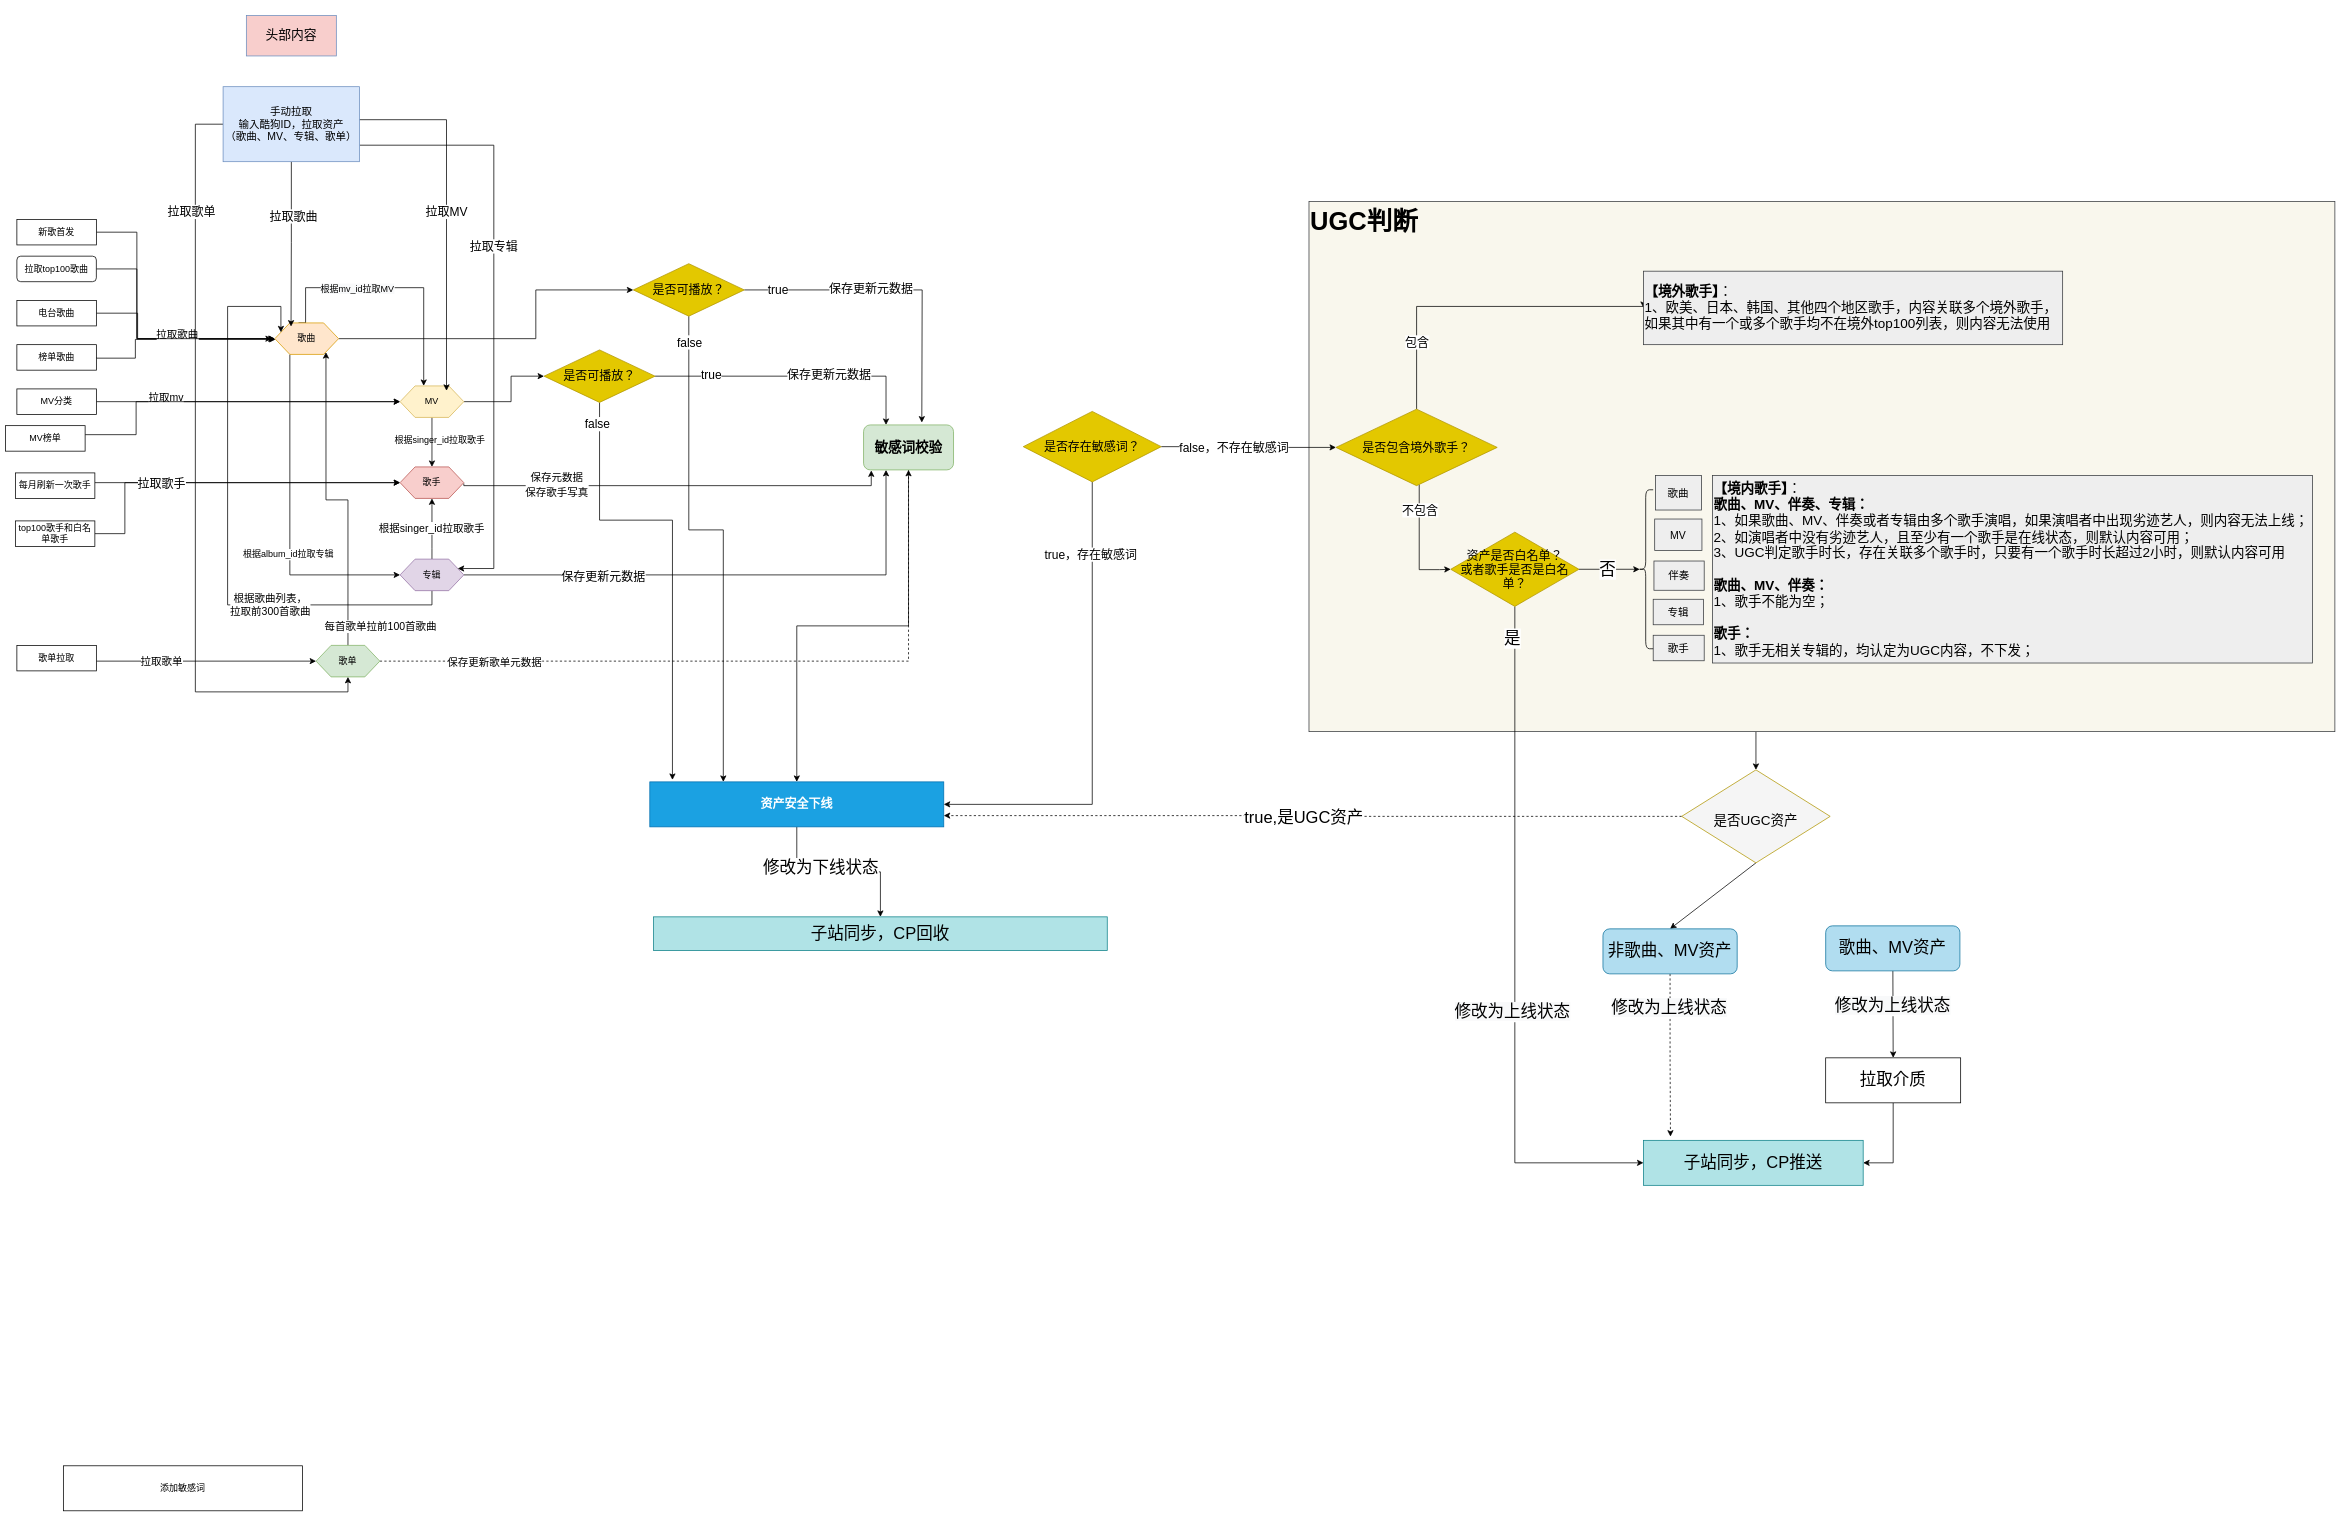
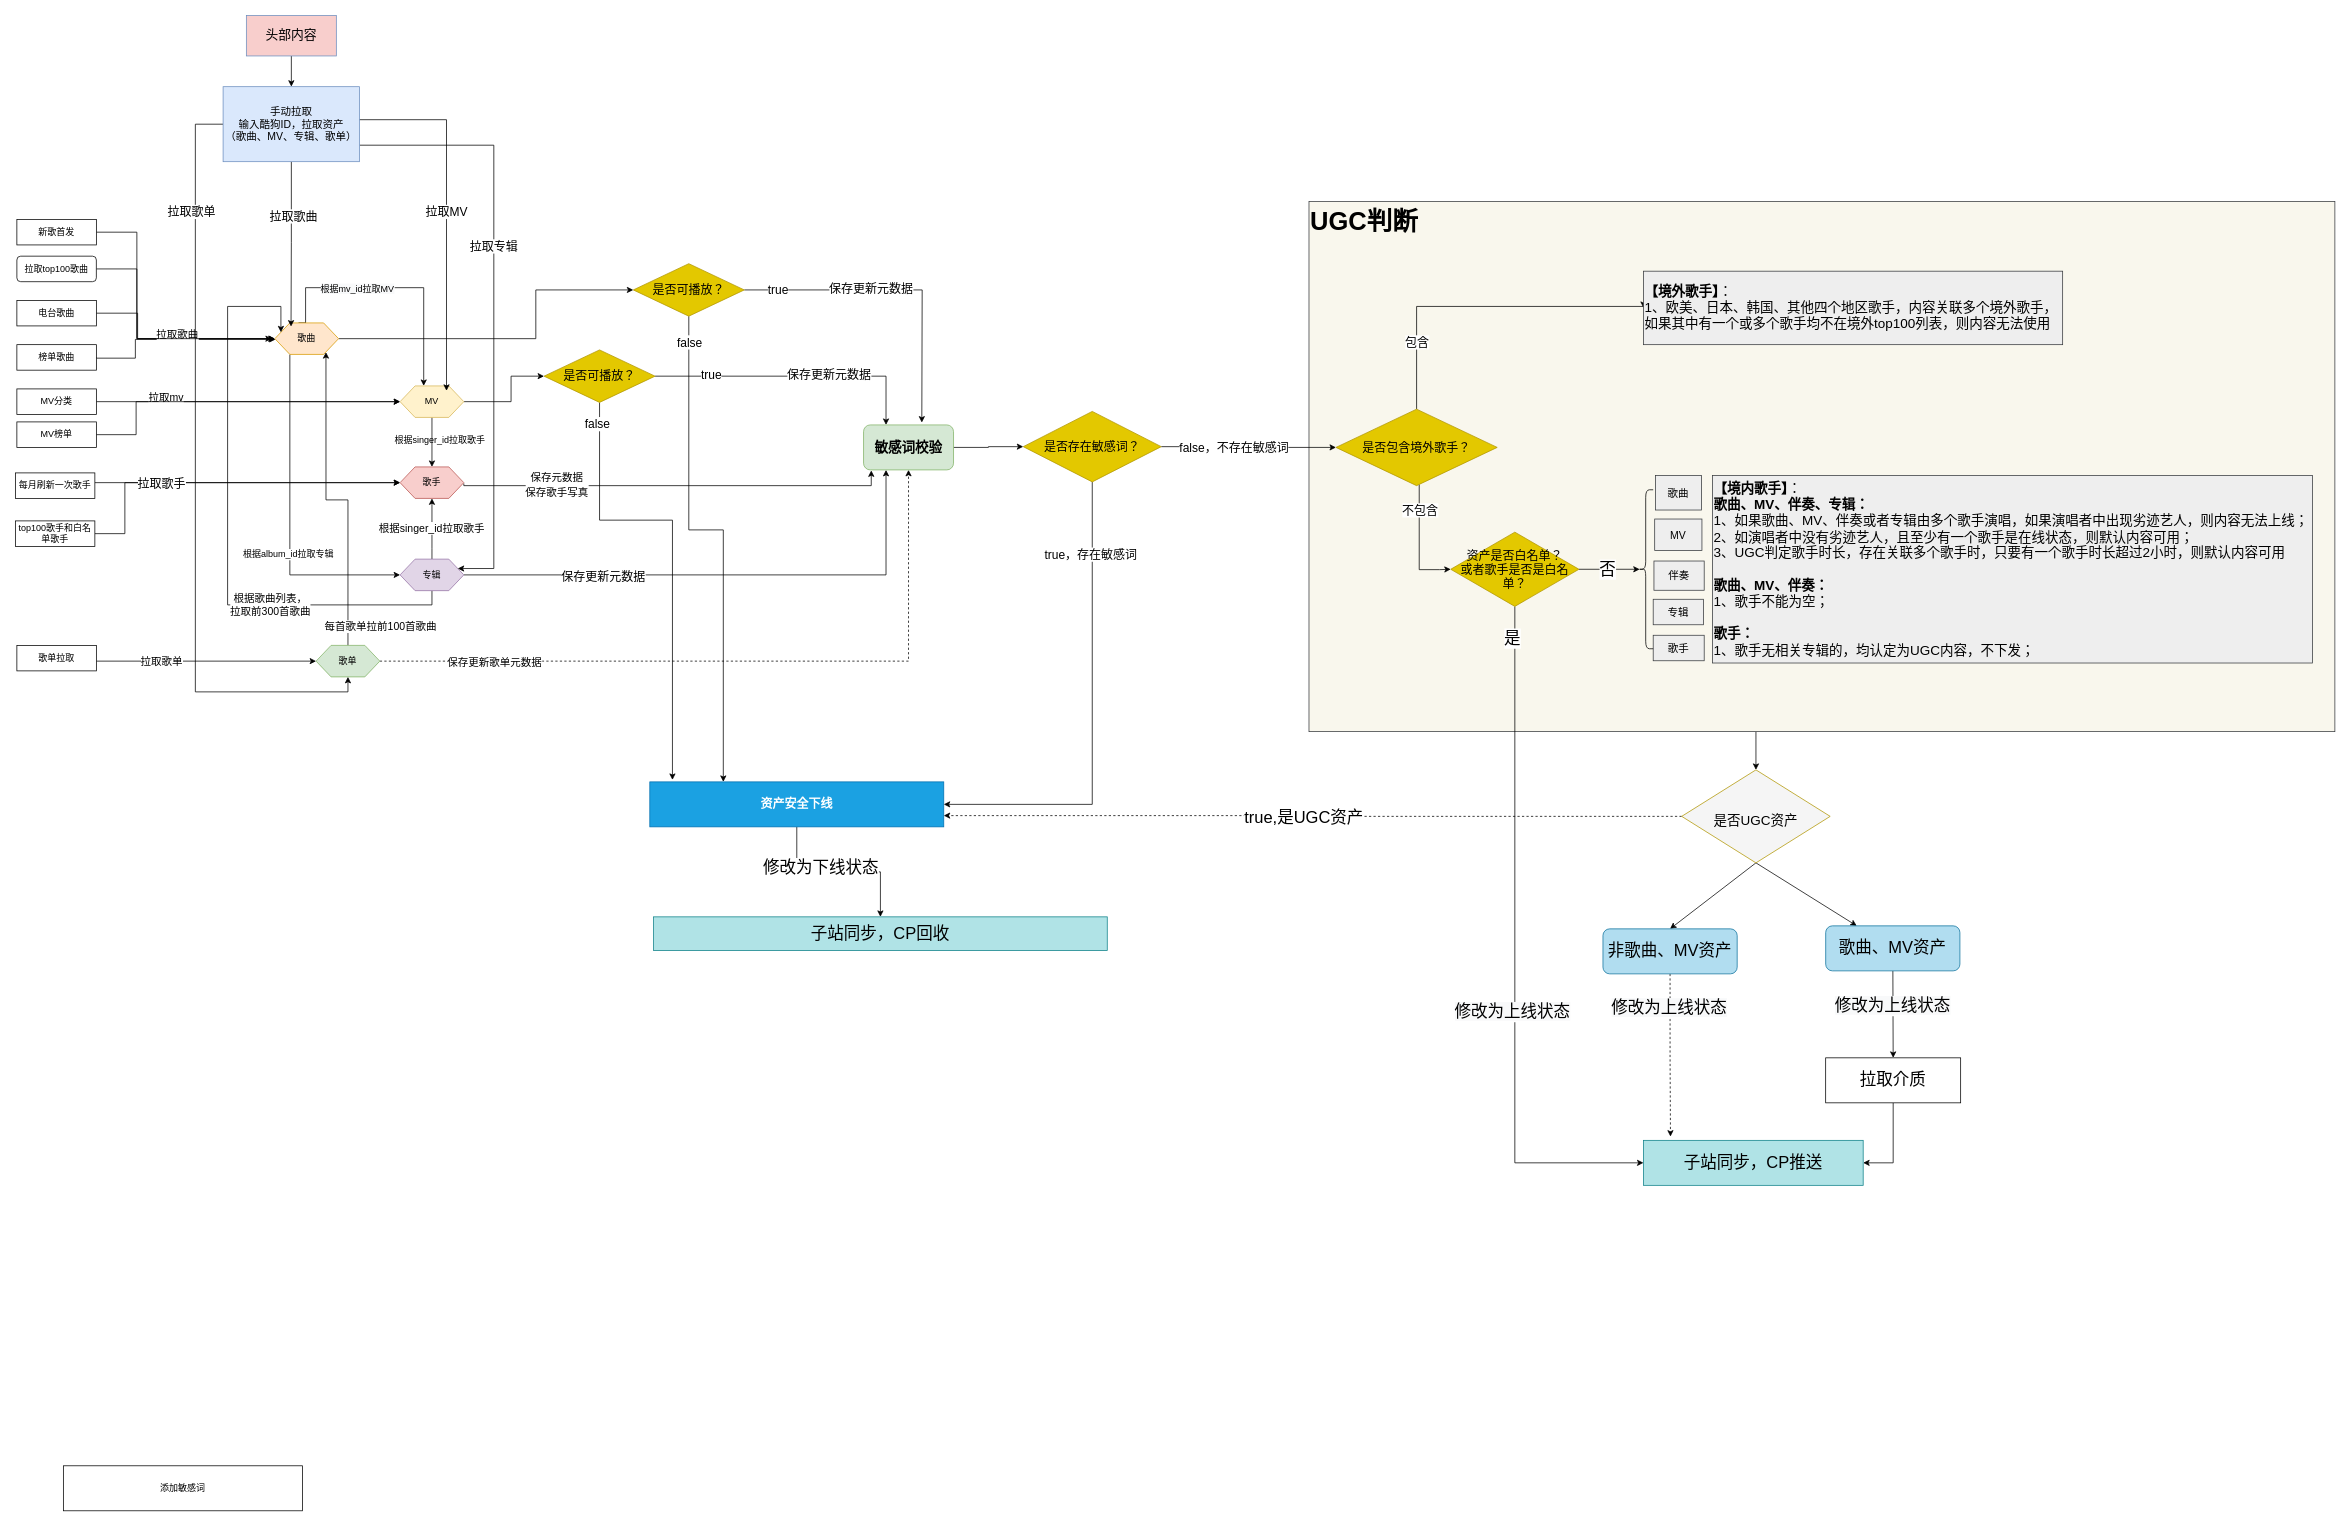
edge "头部内容" -> "手动拉取 输入酷狗ID，拉取资产 （歌曲、MV、专辑、歌单）": added
node "MV榜单": moved (45, 438) -> (57, 435)
edge "敏感词校验" -> "资产安全下线": now "敏感词校验" -> "是否存在敏感词？"
edge "是否UGC资产" -> "歌曲、MV资产": added
